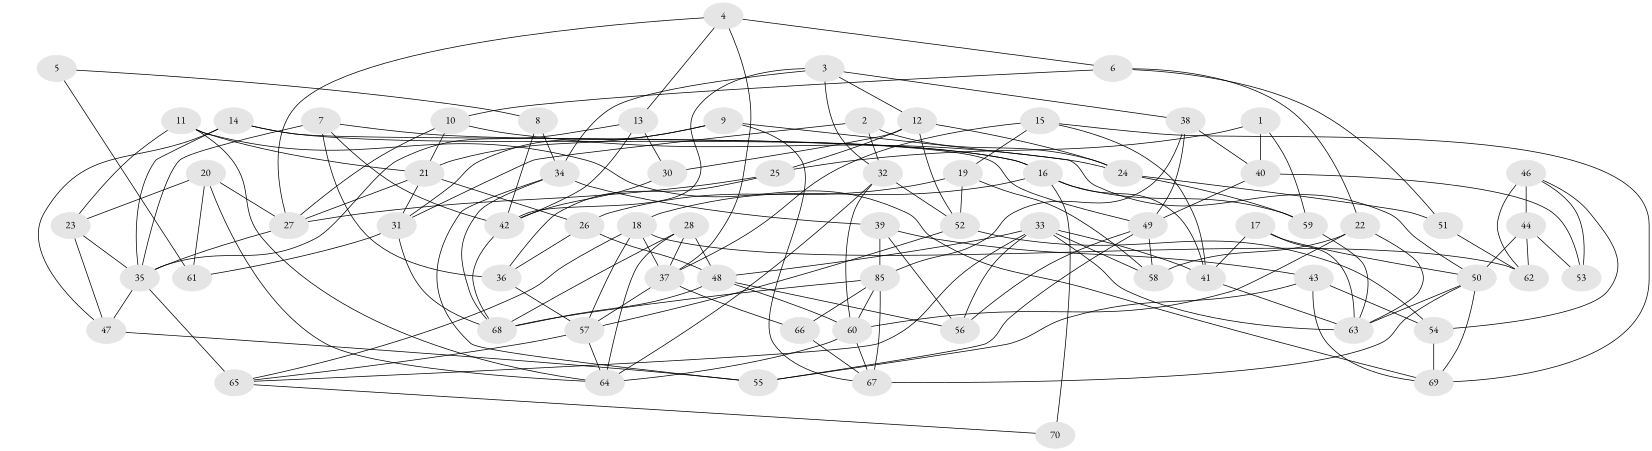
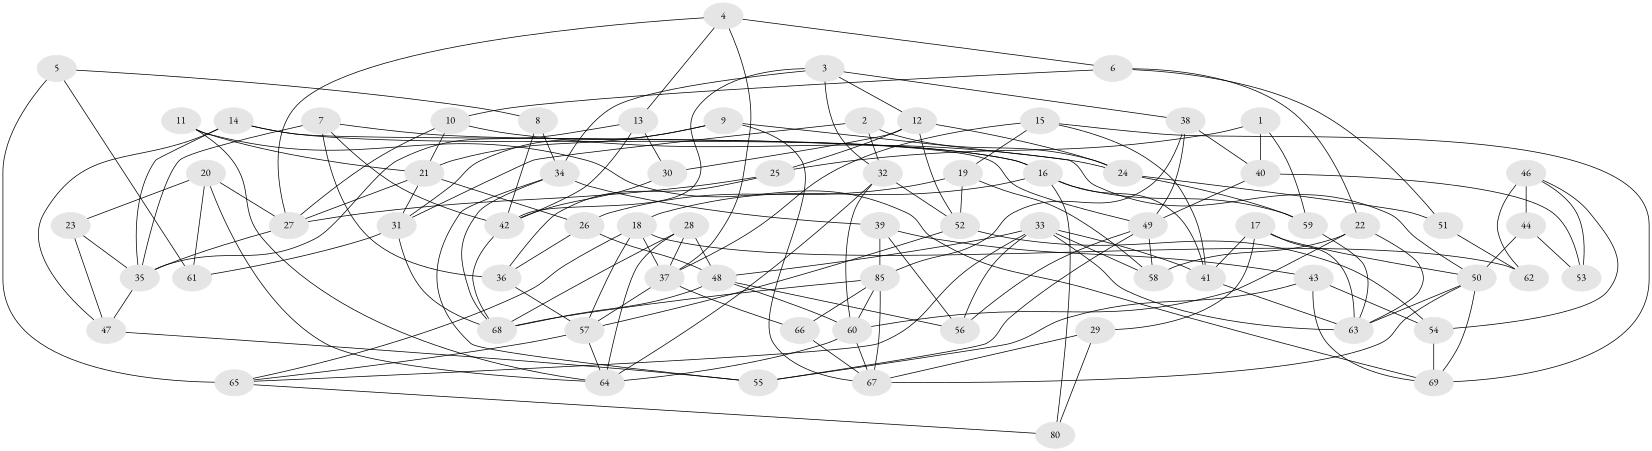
edge "11" -- "23": removed
edge "44" -- "62": removed
edge "35" -- "65": now "5" -- "65"
node "29": added
node "70": label "70" -> "80"
